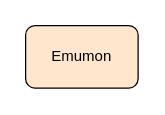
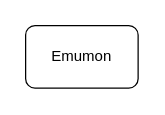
node "Emumon": fillcolor #ffe6cc -> #ffffff
